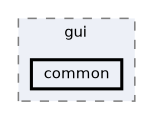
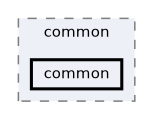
cluster "gui": label "gui" -> "common"
